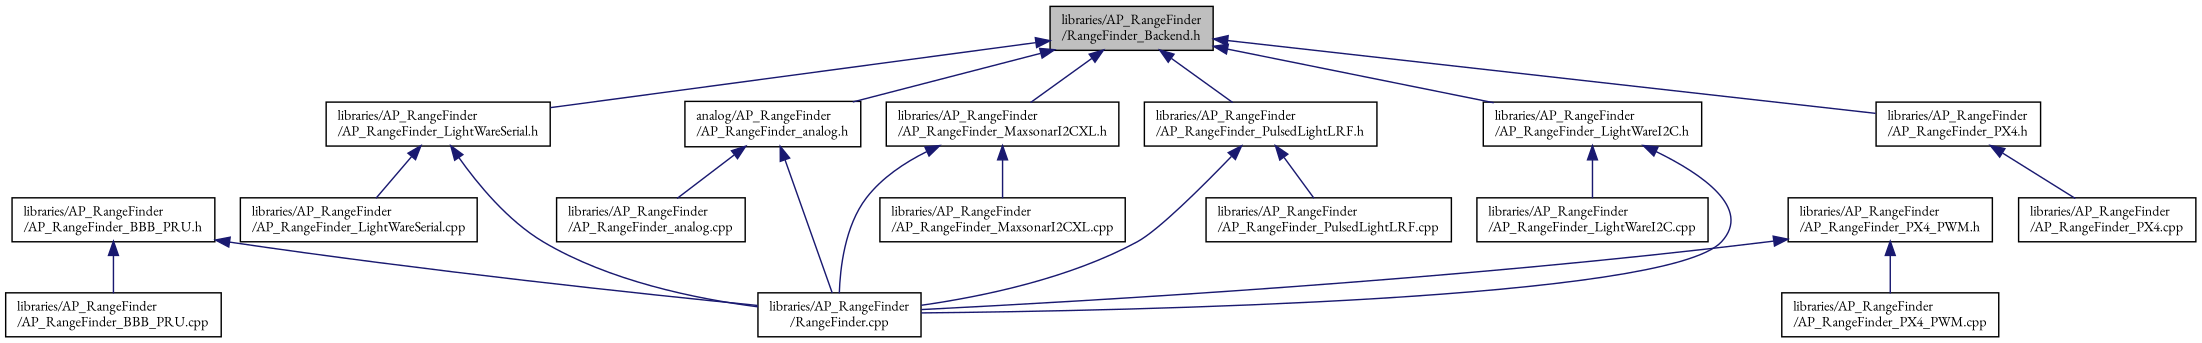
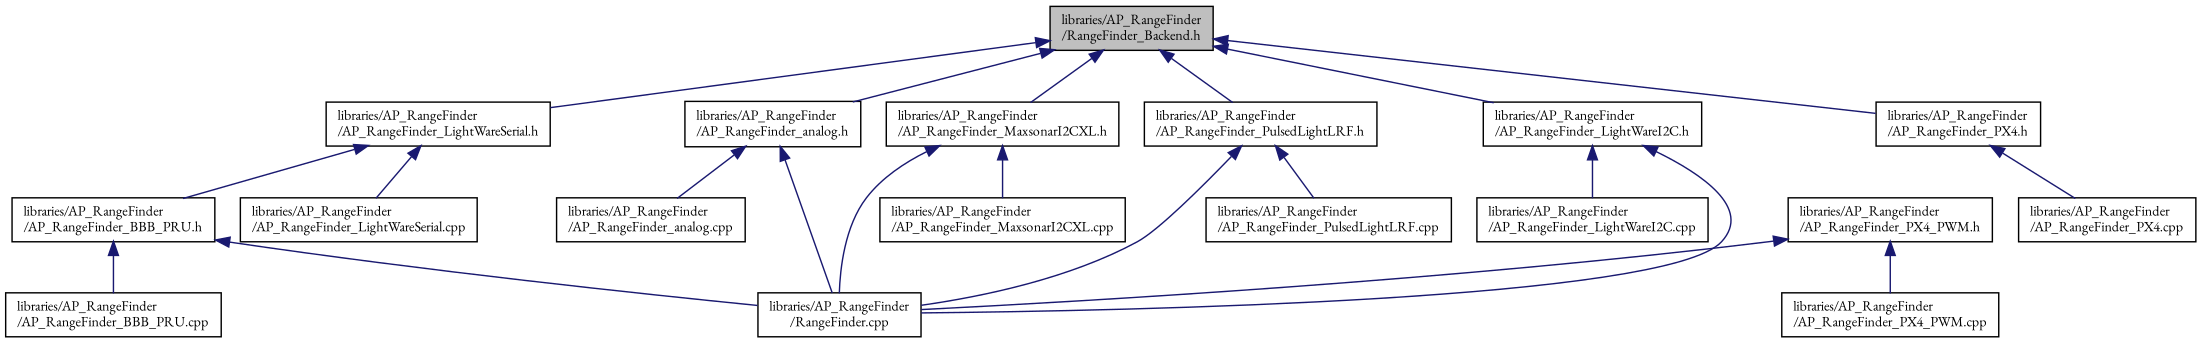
node "analog/AP_RangeFinder /AP_RangeFinder_analog.h": label "analog/AP_RangeFinder /AP_RangeFinder_analog.h" -> "libraries/AP_RangeFinder /AP_RangeFinder_analog.h"
edge "libraries/AP_RangeFinder /RangeFinder.cpp" -> "libraries/AP_RangeFinder /AP_RangeFinder_LightWareSerial.h": now "libraries/AP_RangeFinder /AP_RangeFinder_BBB_PRU.h" -> "libraries/AP_RangeFinder /AP_RangeFinder_LightWareSerial.h"
